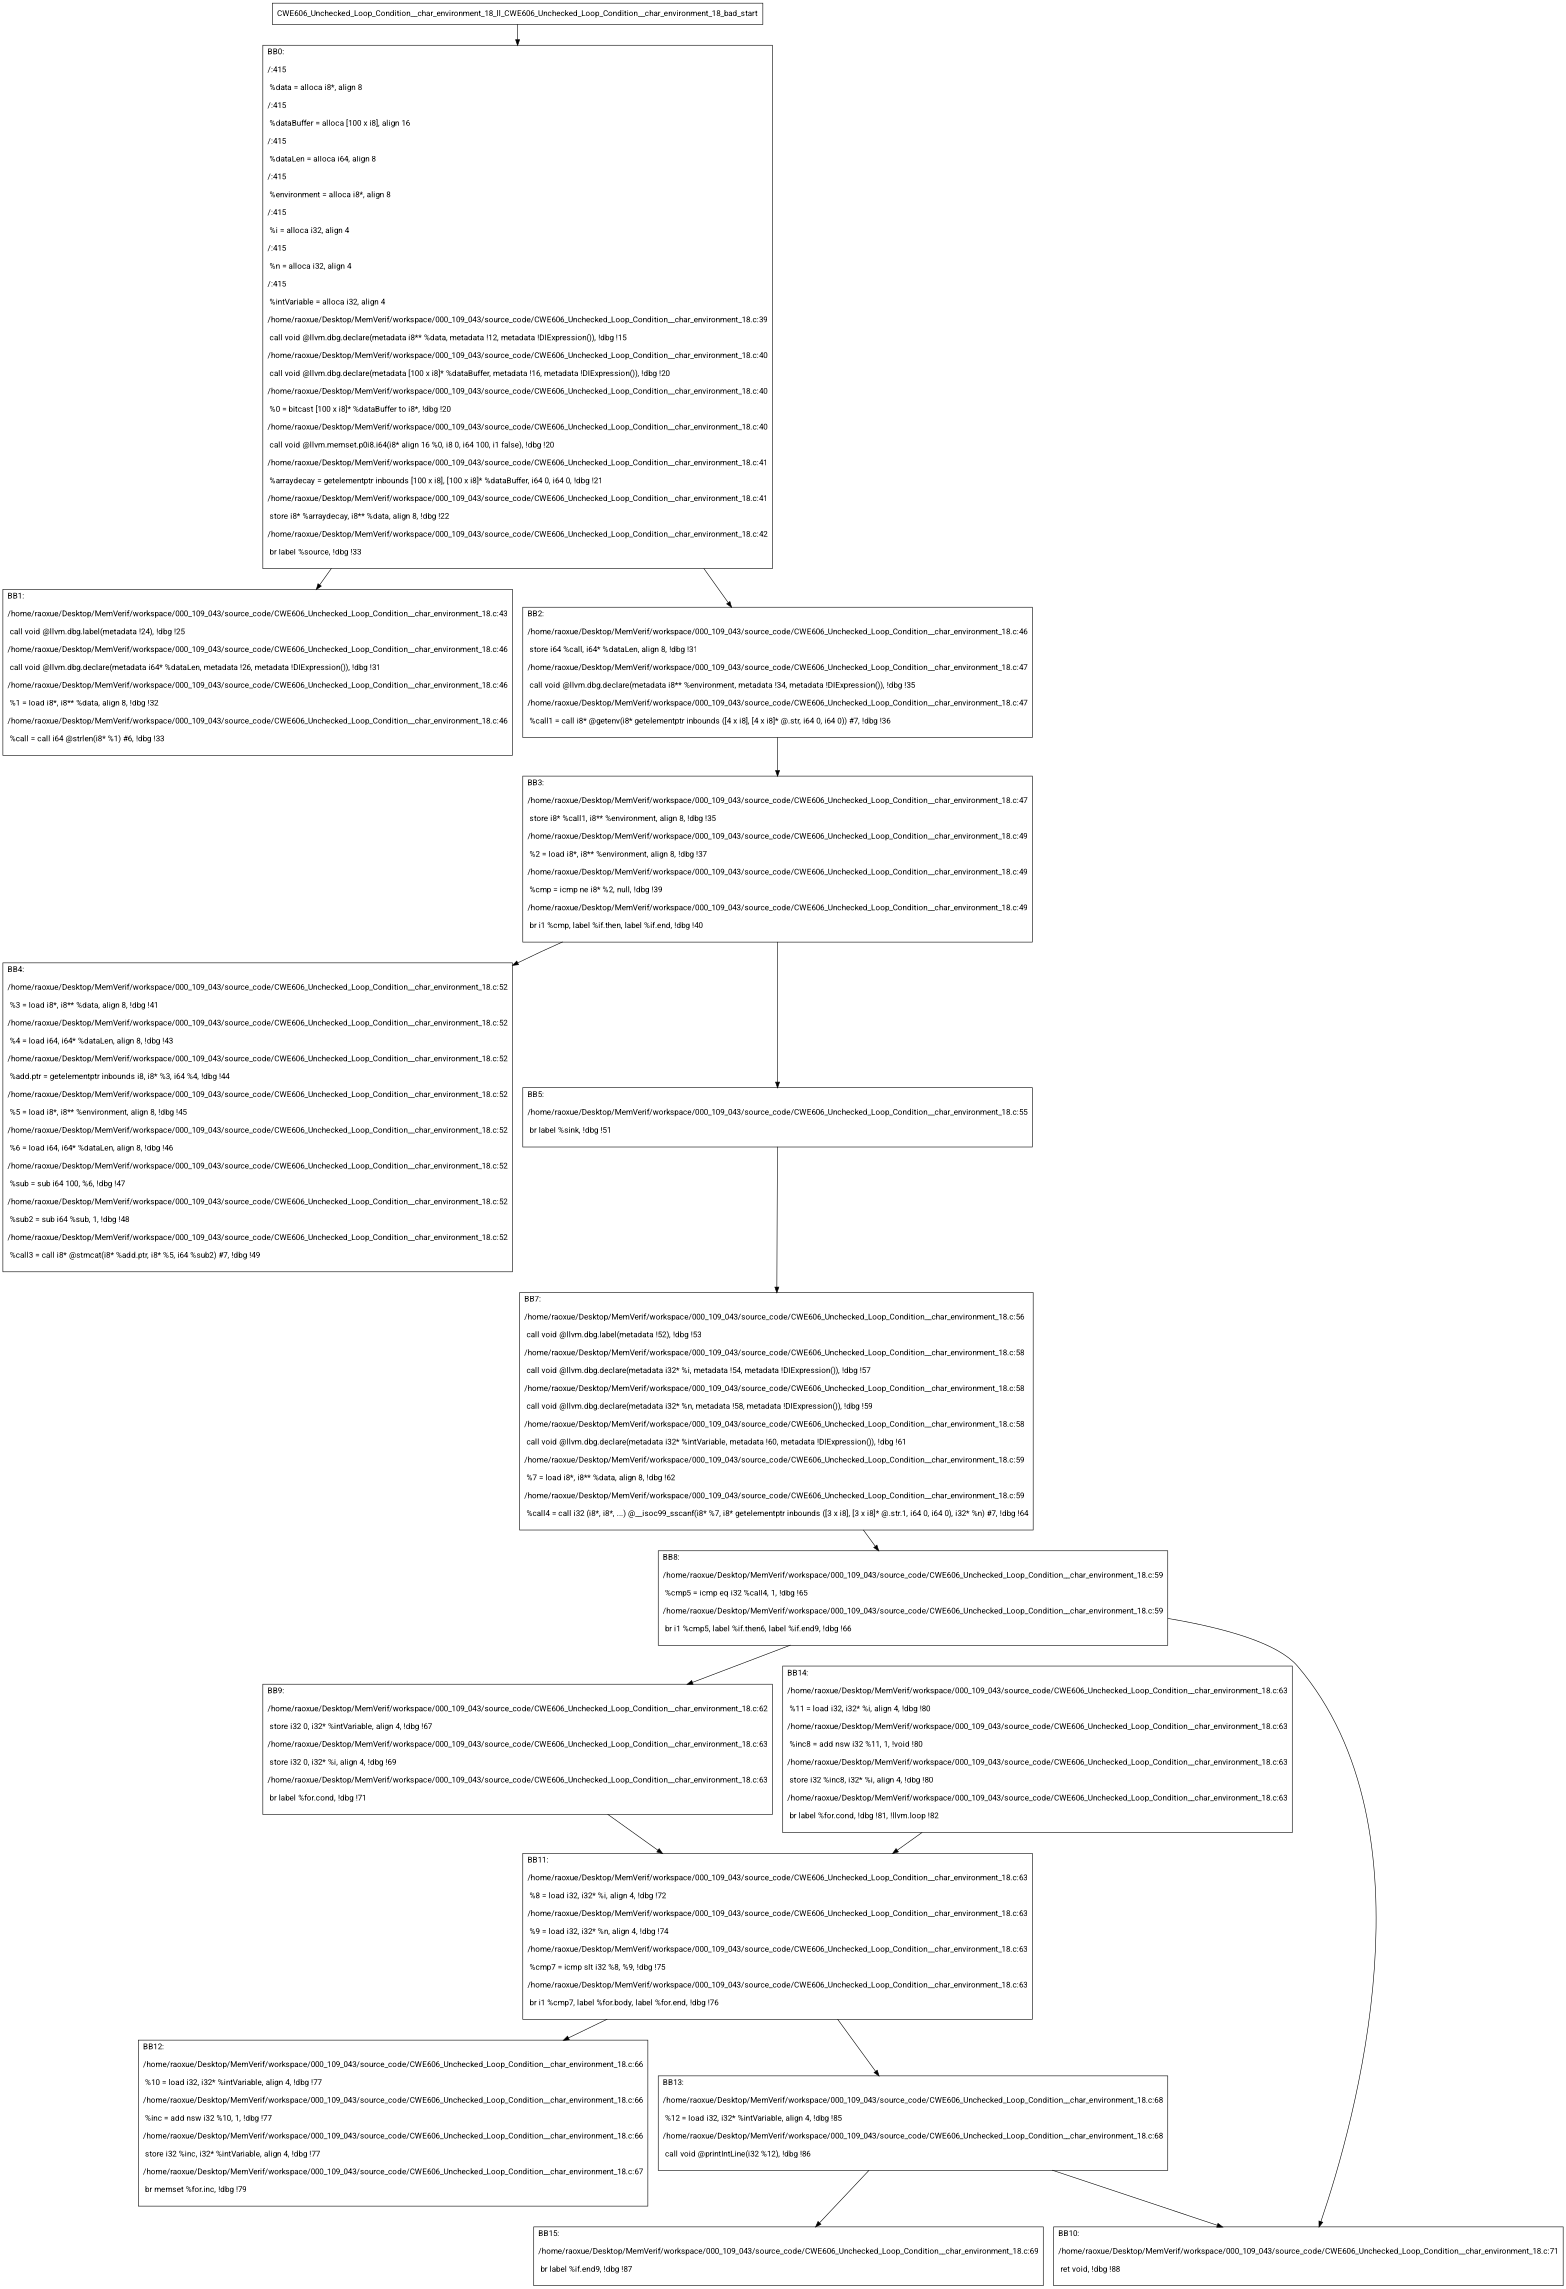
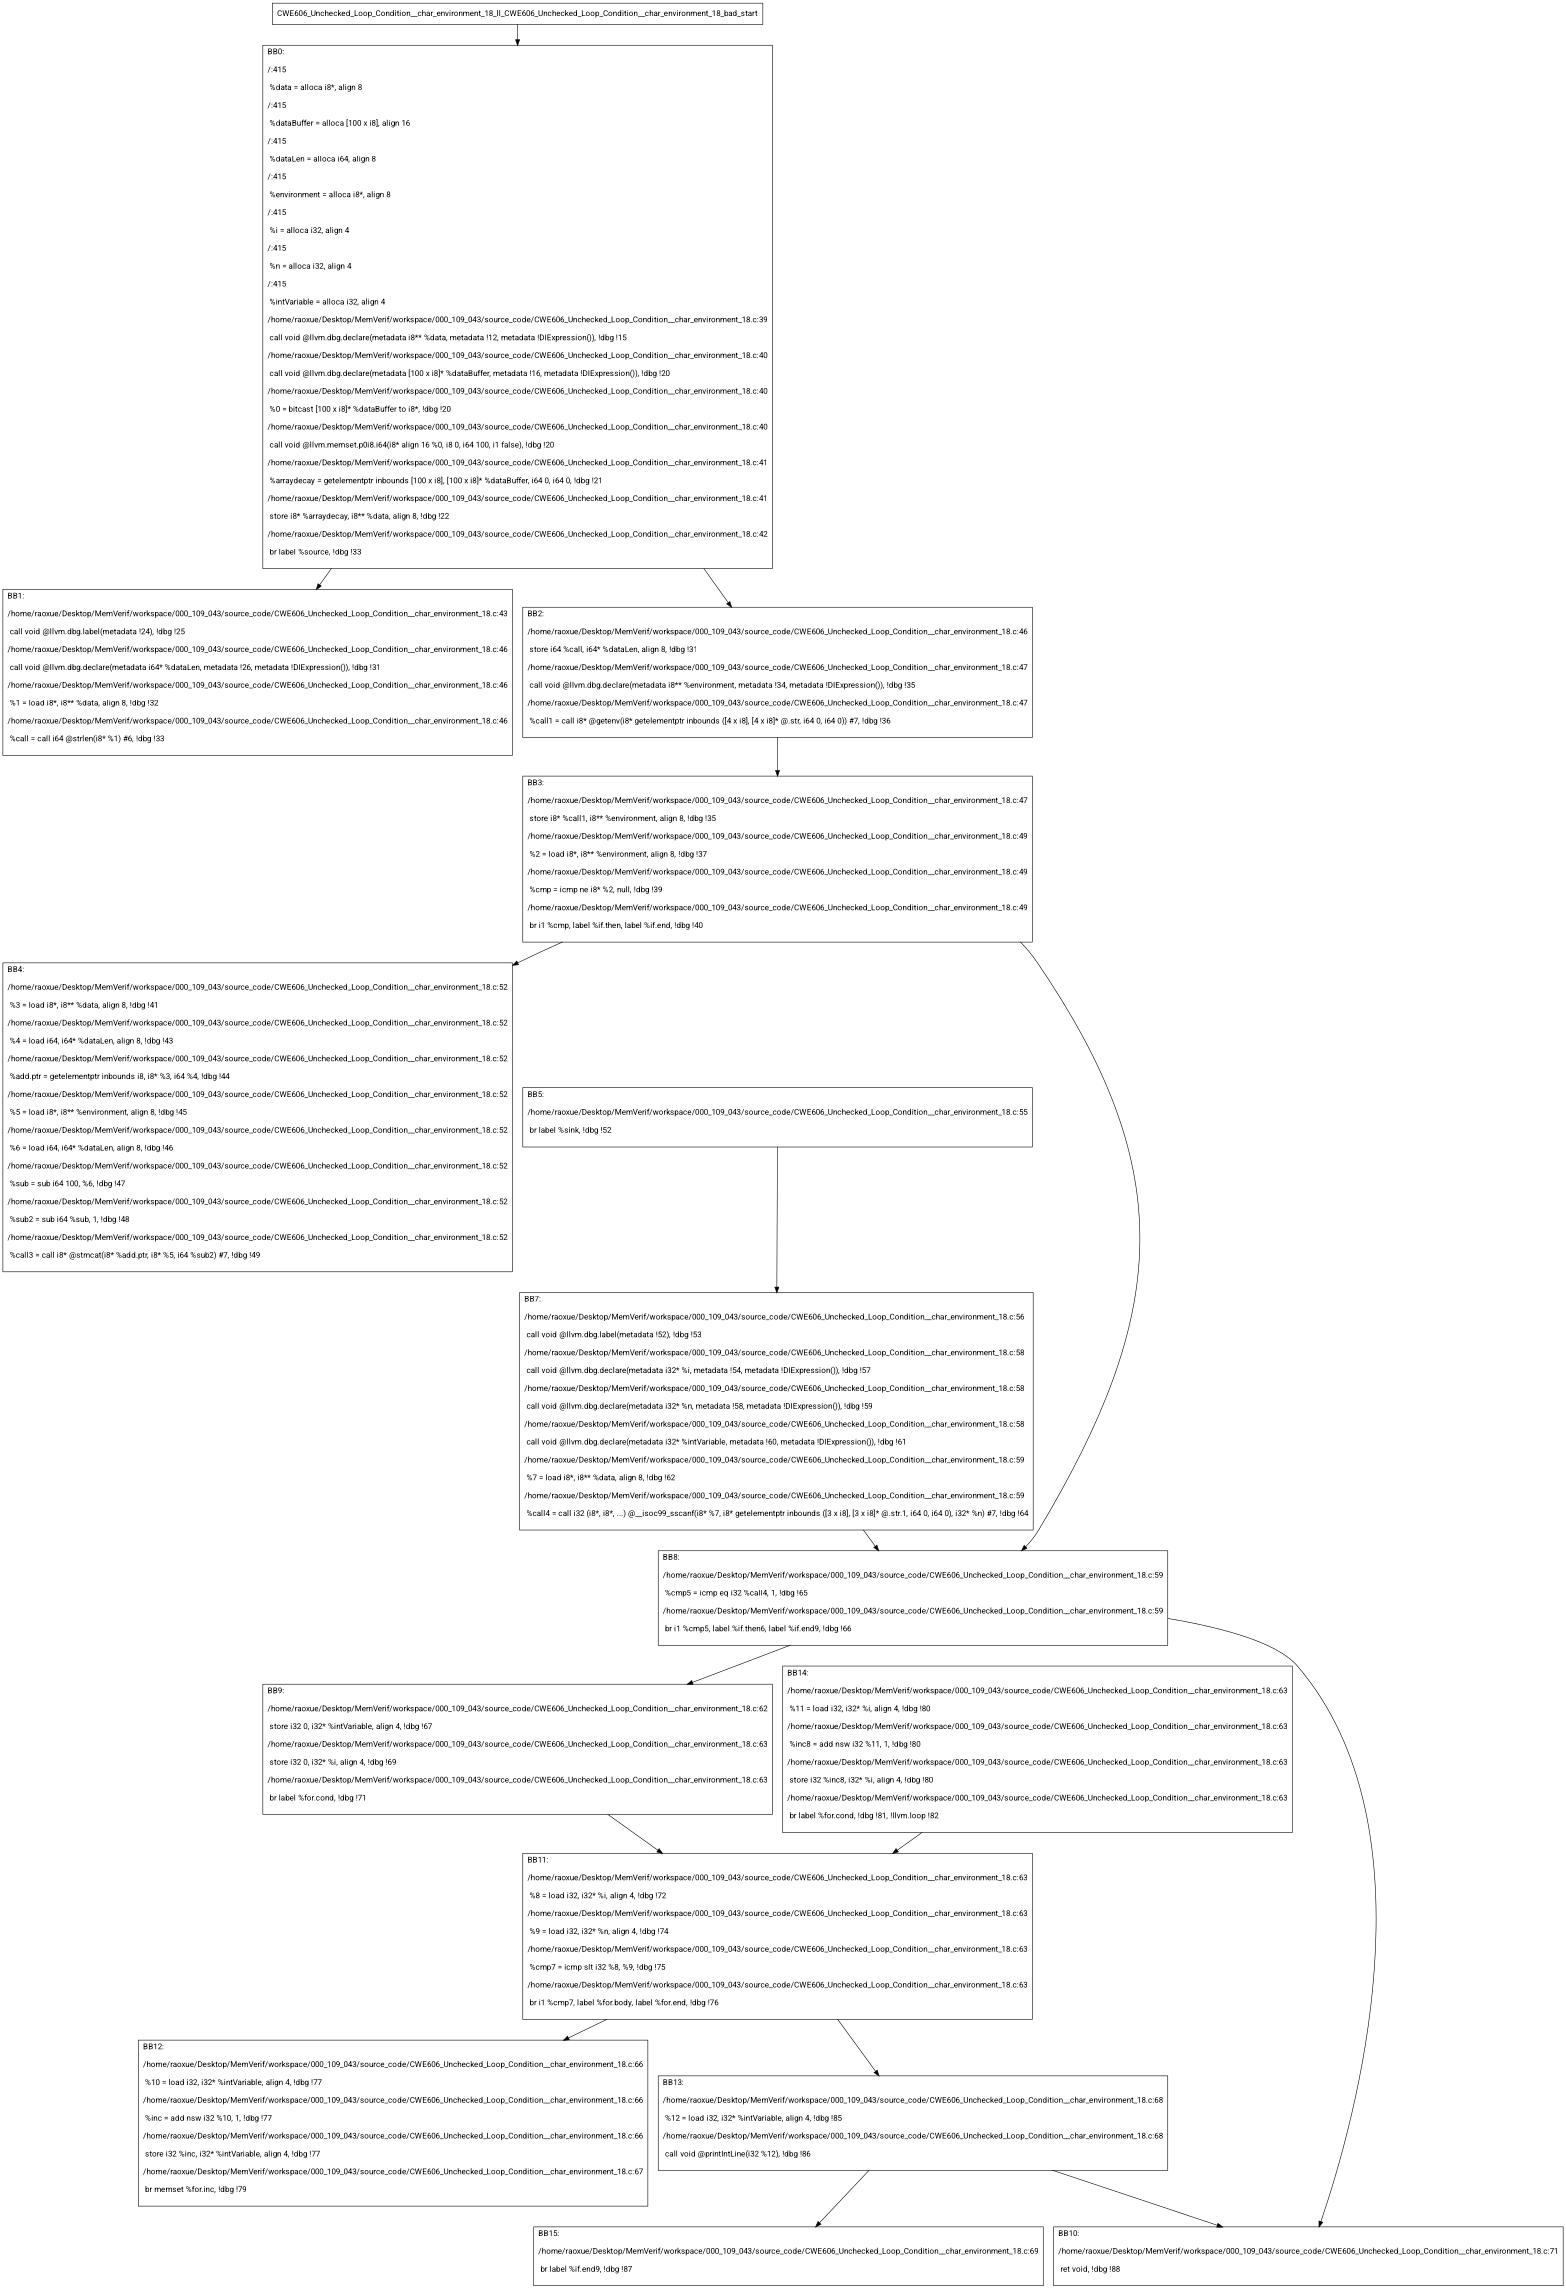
edge "BB3:" -> "BB5:": now "BB3:" -> "BB8:"
node "BB5:": text "br label %sink, !dbg !51" -> "br label %sink, !dbg !52"
node "BB14:": text "%inc8 = add nsw i32 %11, 1, !void !80" -> "%inc8 = add nsw i32 %11, 1, !dbg !80"
